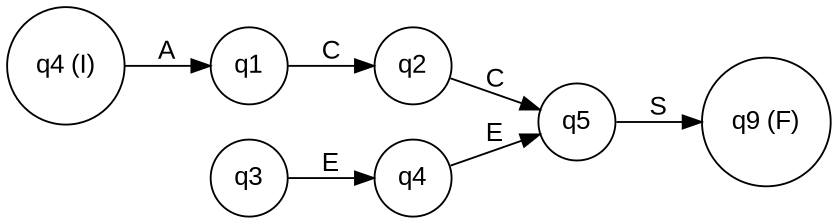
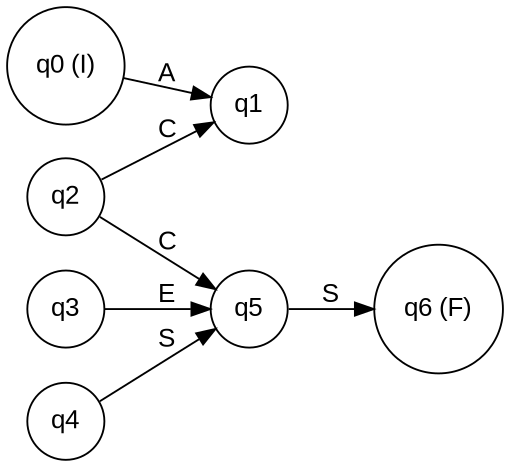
node "q4 (I)": label "q4 (I)" -> "q0 (I)"
edge "q1" -> "q2": reversed
node "q9 (F)": label "q9 (F)" -> "q6 (F)"
edge "q4" -> "q5": label "E" -> "S"
edge "q3" -> "q4": now "q3" -> "q5"
